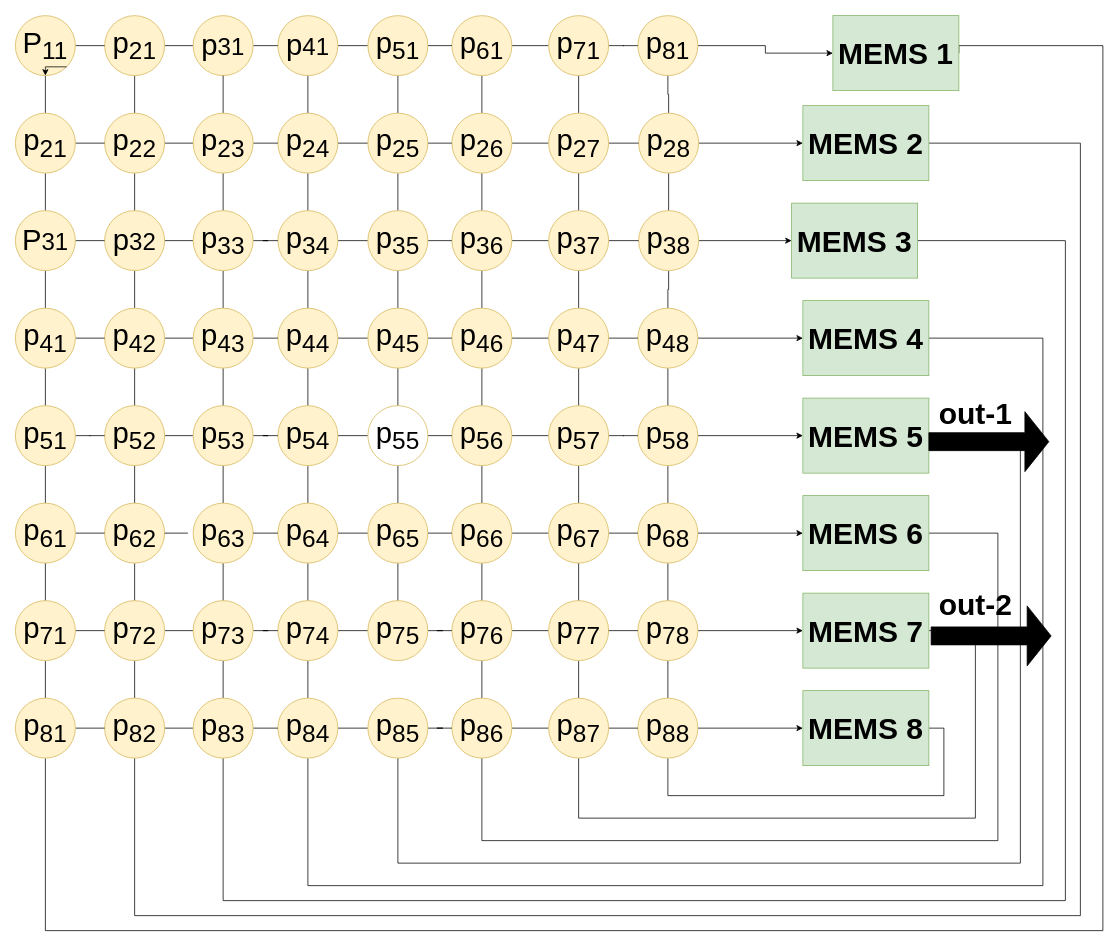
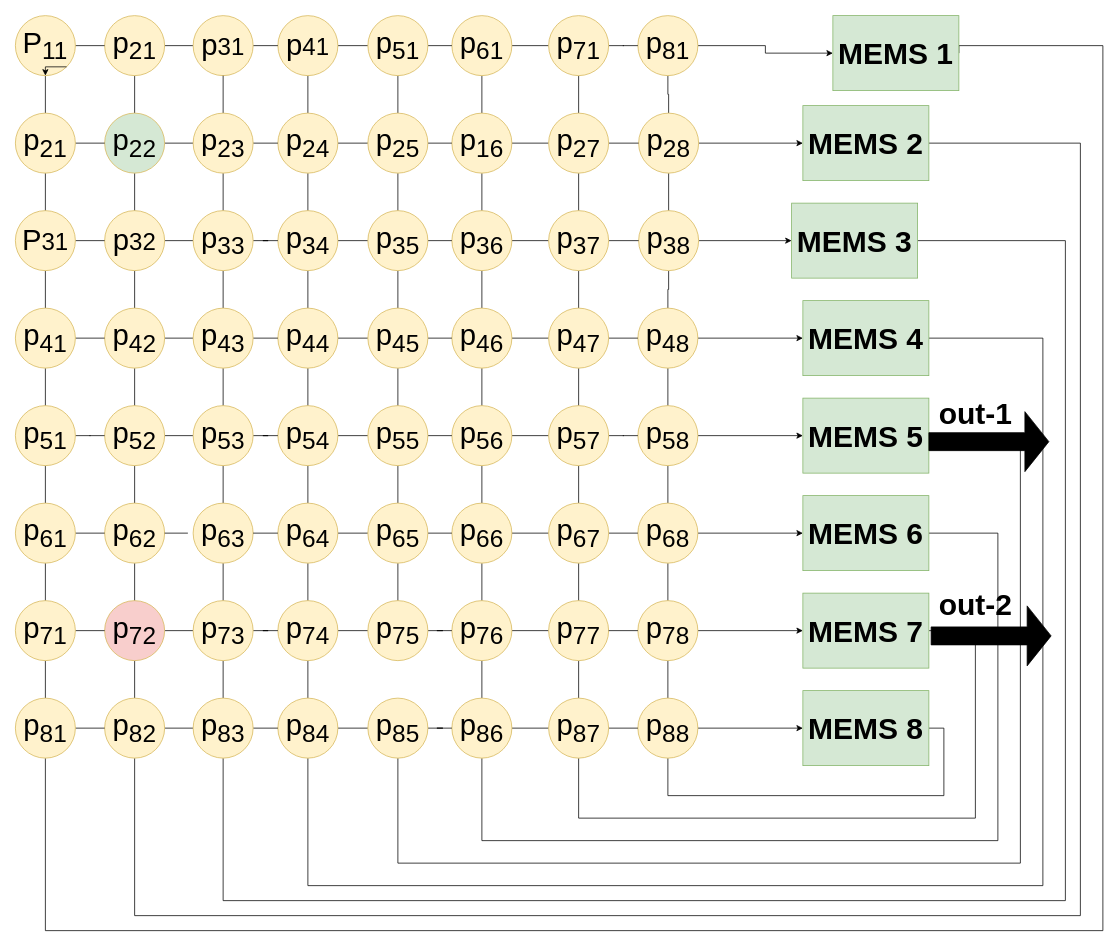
node "p22": fillcolor #fff2cc -> #d5e8d4
node "p26": label "p26" -> "p16"
node "p55": fillcolor #ffffff -> #fff2cc
node "p72": fillcolor #fff2cc -> #f8cecc
